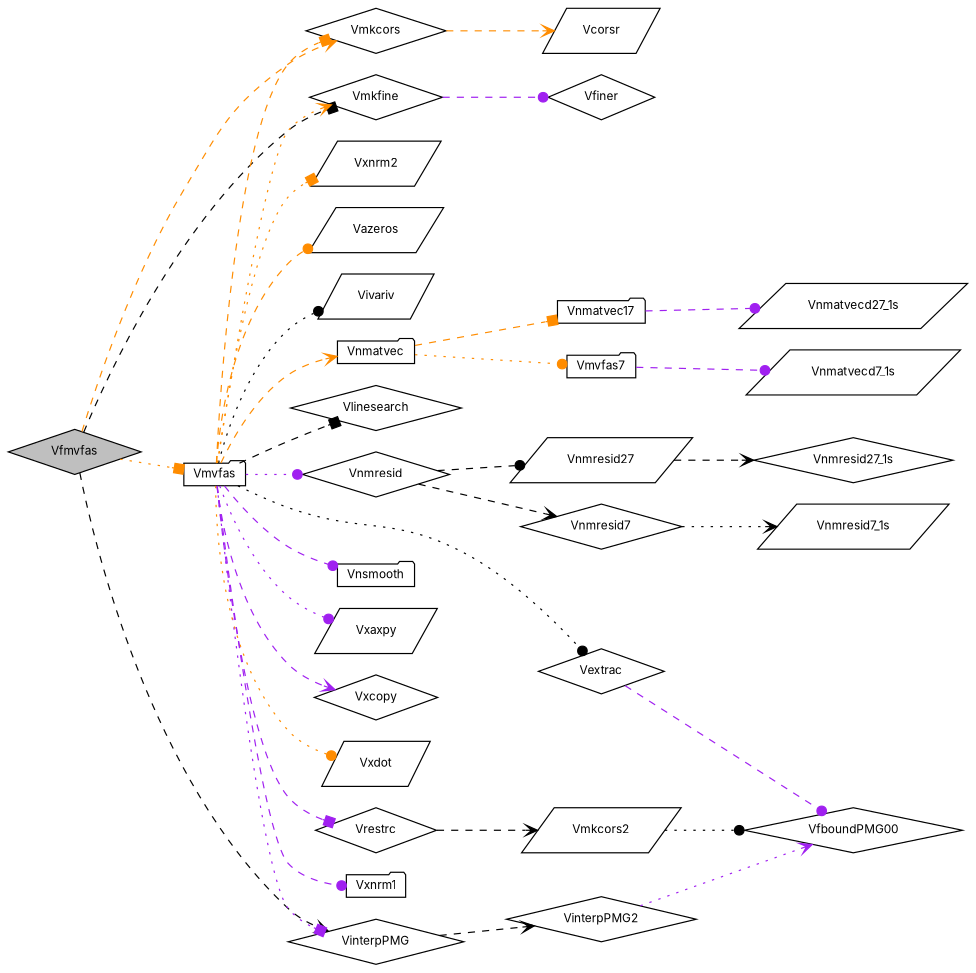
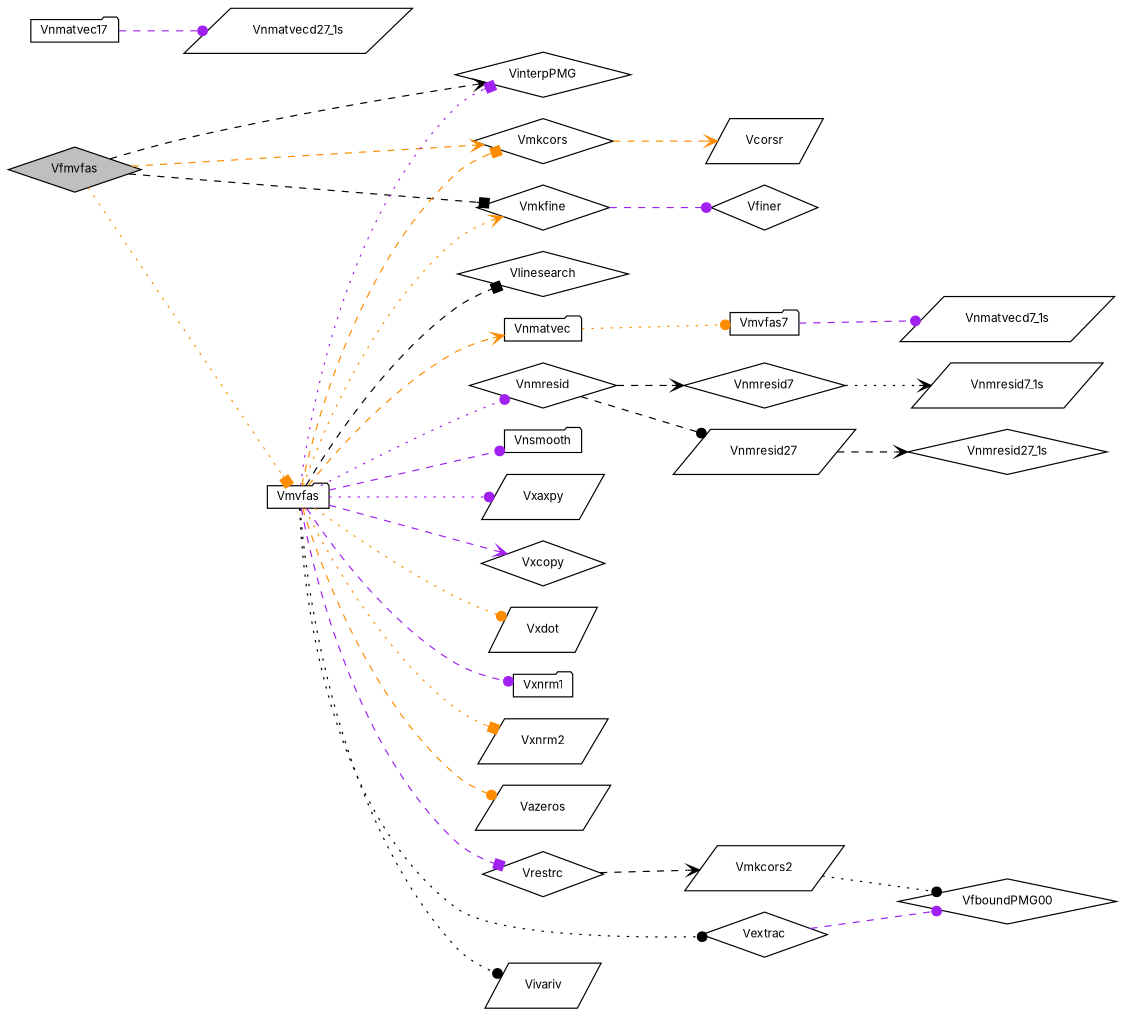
edge "Vnmatvec" -> "Vnmatvec17": removed
node "VinterpPMG2": removed
